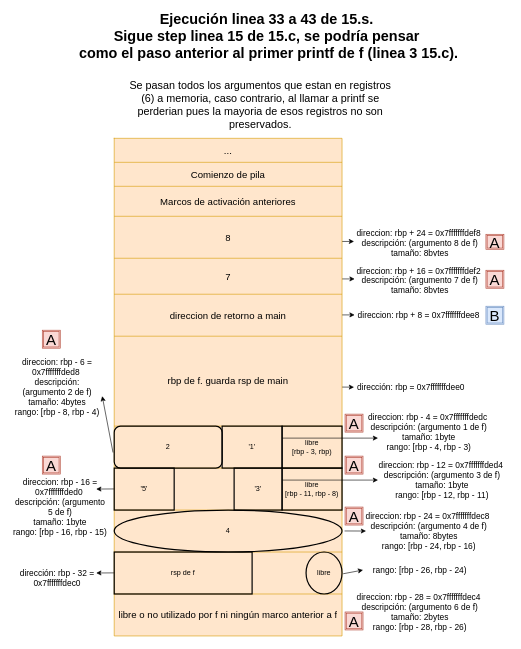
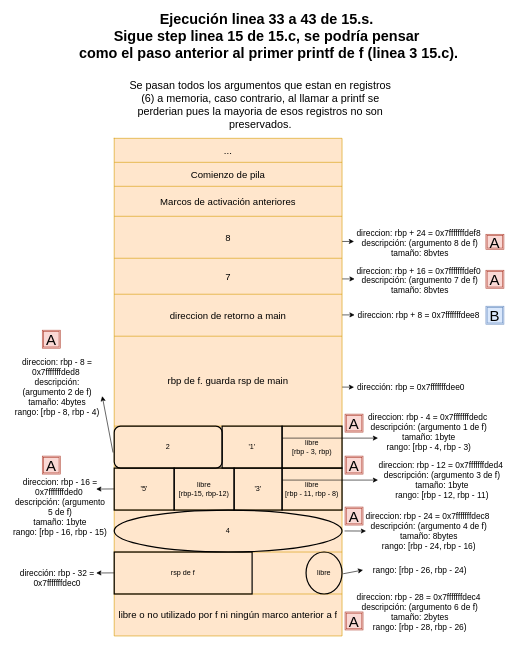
node "direccion: rbp + 16 = 0x7fffffffdef2 descripción: (argumento 7 de f) tamaño: 8bytes": label "direccion: rbp + 16 = 0x7fffffffdef2 descripción: (argumento 7 de f) tamaño: 8bytes" -> "direccion: rbp + 16 = 0x7fffffffdef0 descripción: (argumento 7 de f) tamaño: 8bytes"
node "direccion: rbp - 6 = 0x7fffffffded8 descripción: (argumento 2 de f) tamaño: 4bytes rango: [rbp - 8, rbp - 4)": label "direccion: rbp - 6 = 0x7fffffffded8 descripción: (argumento 2 de f) tamaño: 4bytes rango: [rbp - 8, rbp - 4)" -> "direccion: rbp - 8 = 0x7fffffffded8 descripción: (argumento 2 de f) tamaño: 4bytes rango: [rbp - 8, rbp - 4)"
node "libre [rbp-15, rbp-12)": added
